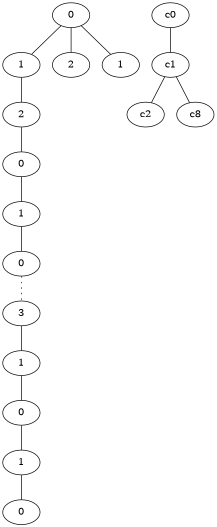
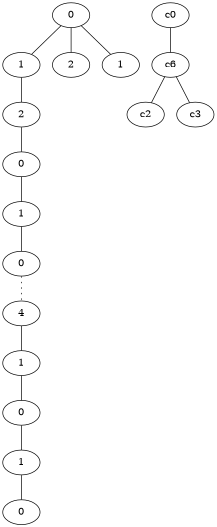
node "c1": label "c1" -> "c6"
node "c8": label "c8" -> "c3"
node "3": label "3" -> "4"
